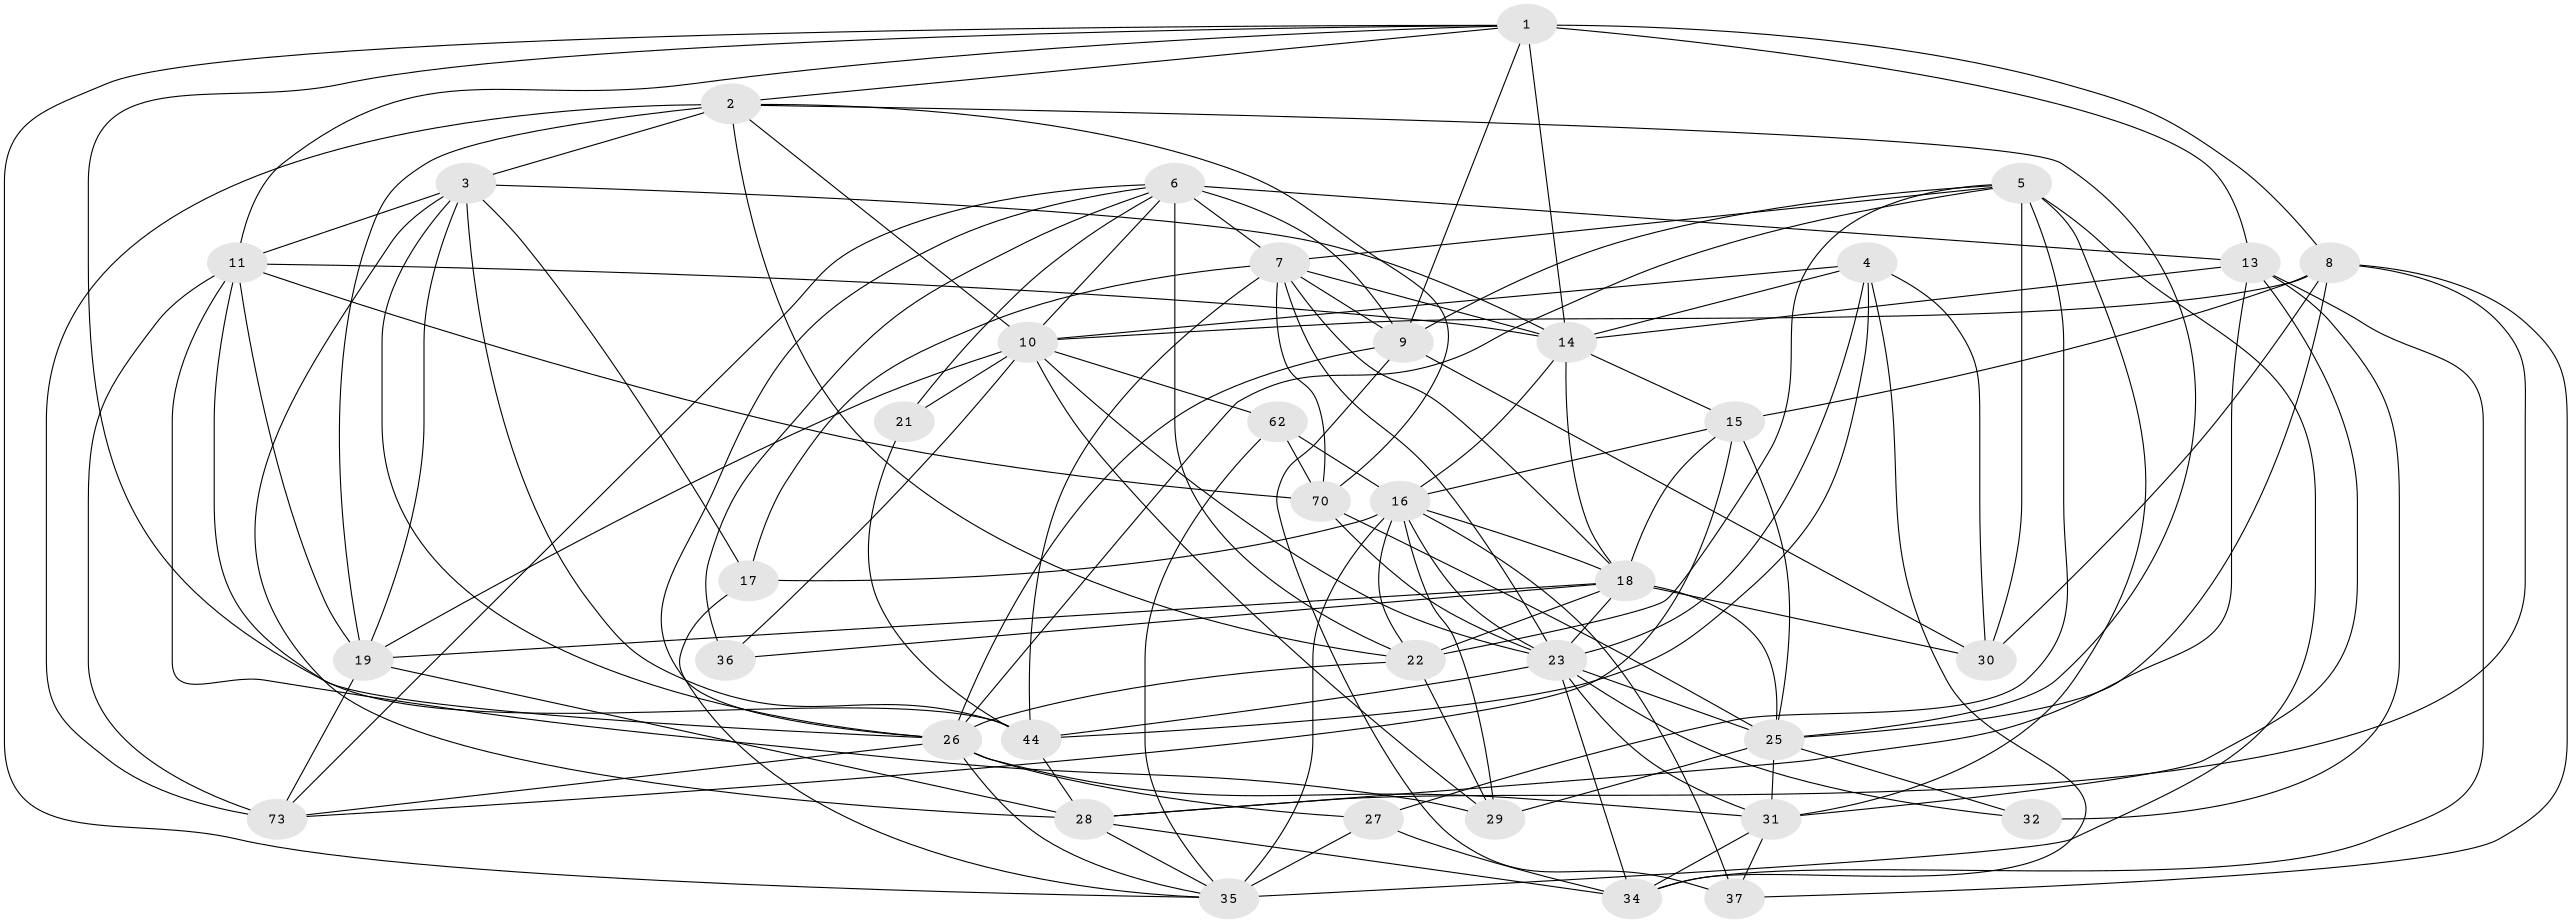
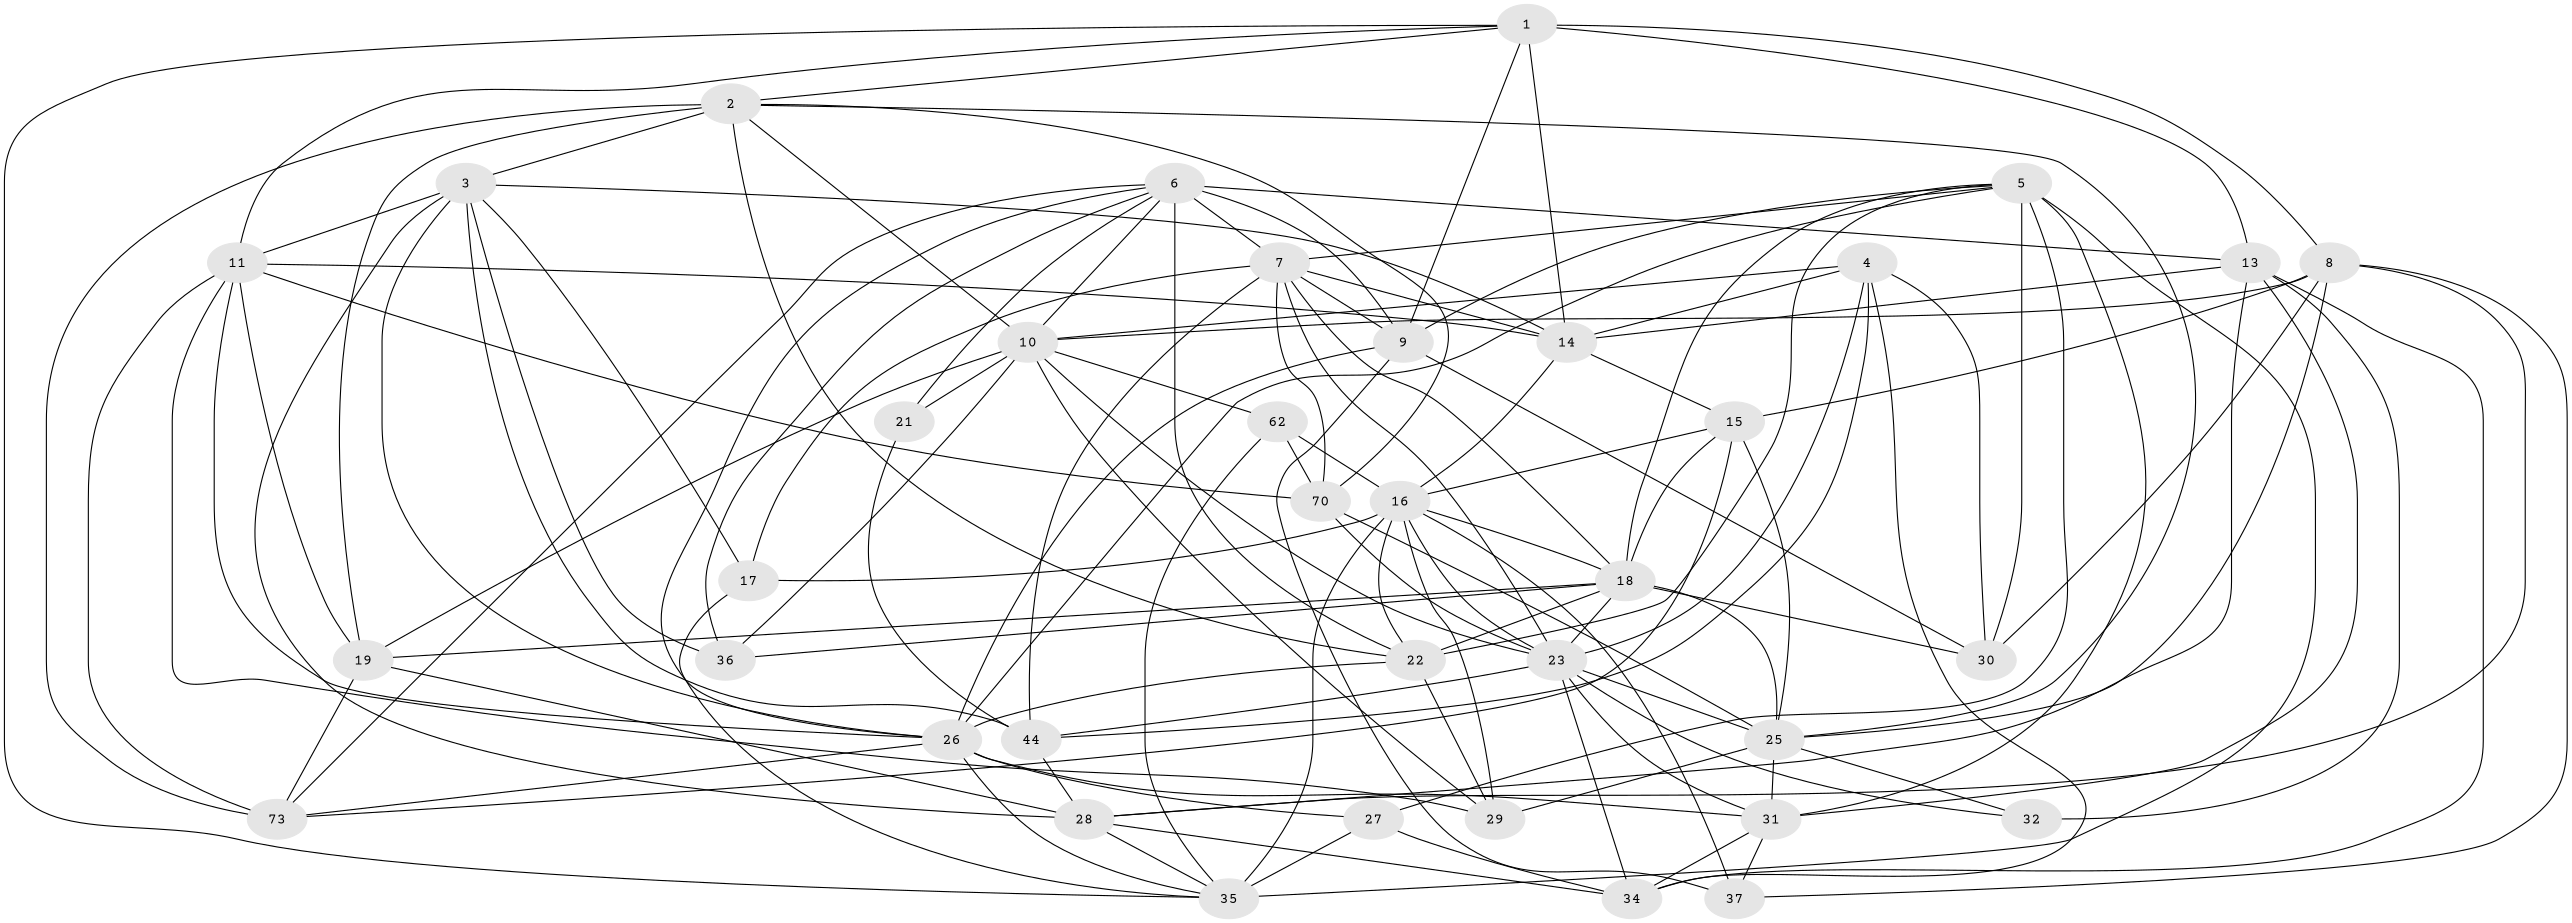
edge "1" -- "44": removed
edge "3" -- "19": now "3" -- "36"
edge "14" -- "18": now "5" -- "18"
